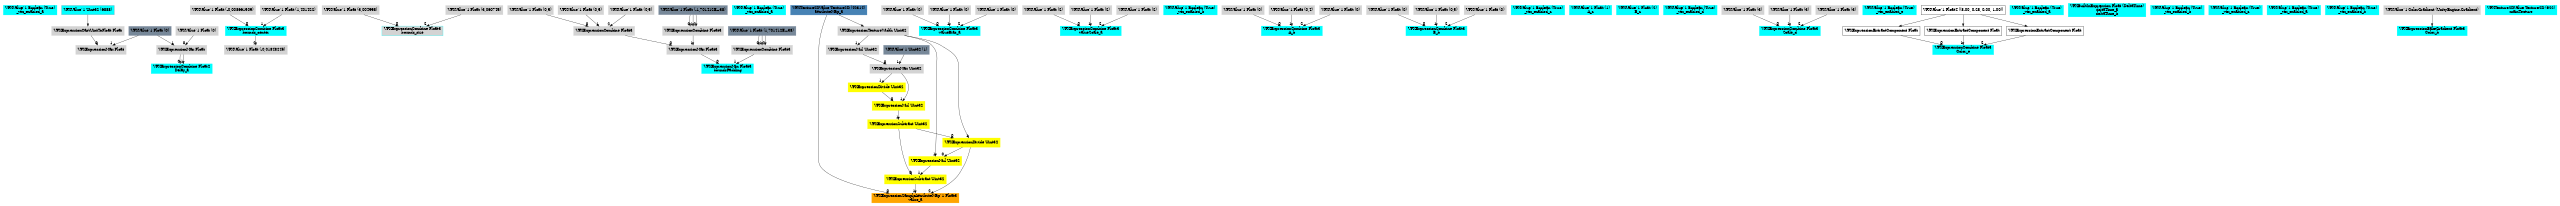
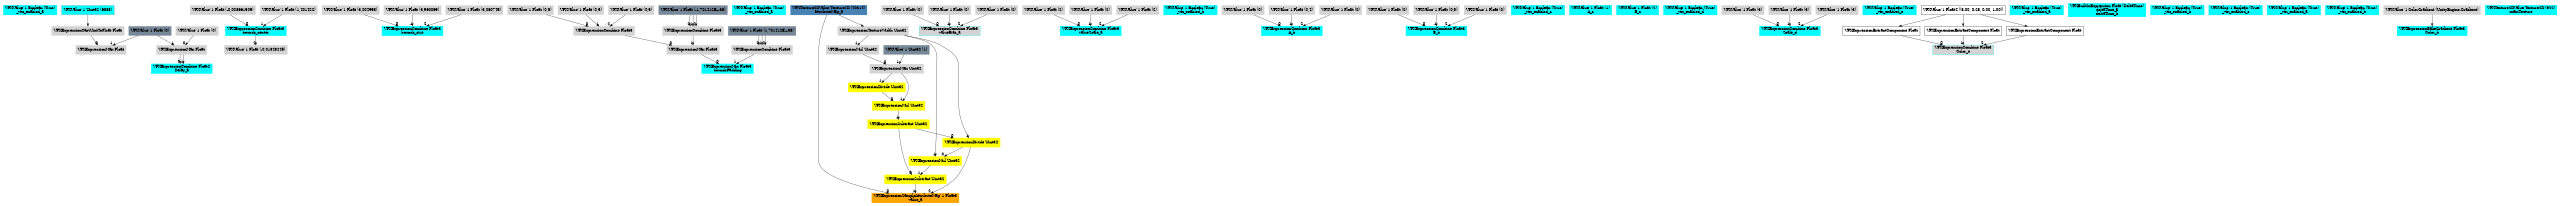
node "VFXValue`1 Float (3,960069)": added
node "VFXExpressionCombine Float3 bounds_size": fillcolor lightgray -> cyan
node "VFXExpressionCombine Float3 valueBias_a": fillcolor cyan -> lightgray
node "VFXExpressionCombine Float3 Color_e": fillcolor cyan -> lightgray
